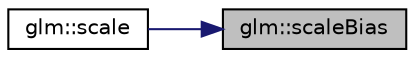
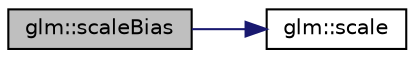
edge "glm::scale" -> "glm::scaleBias": reversed
